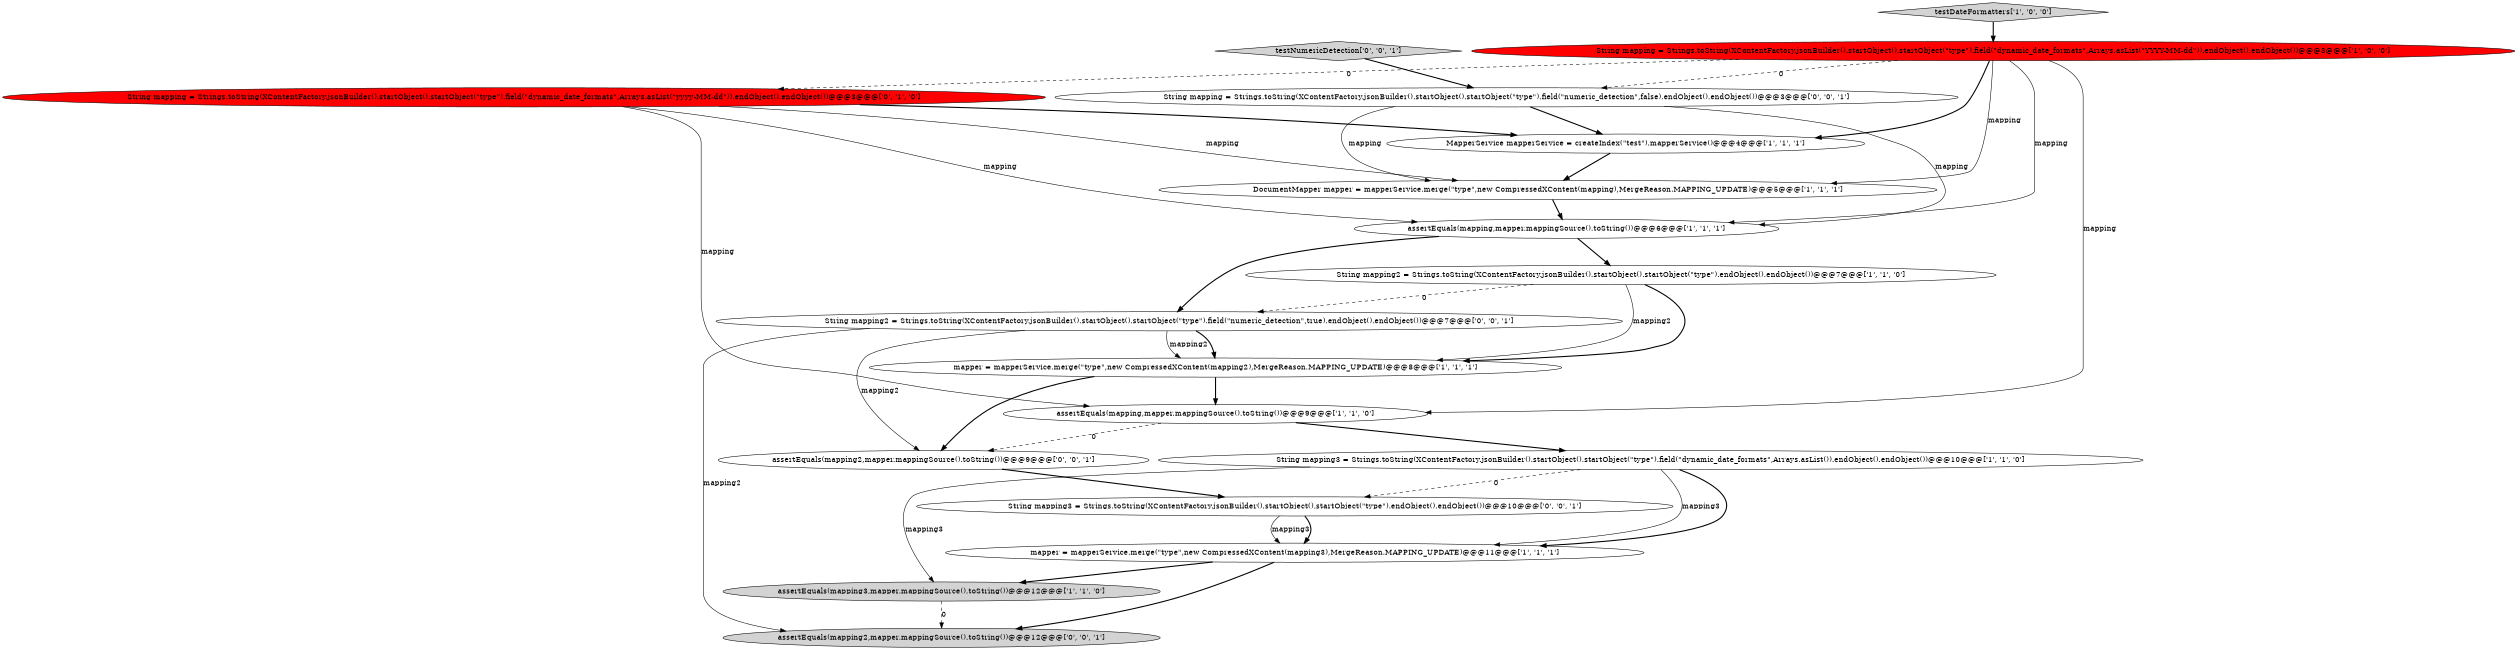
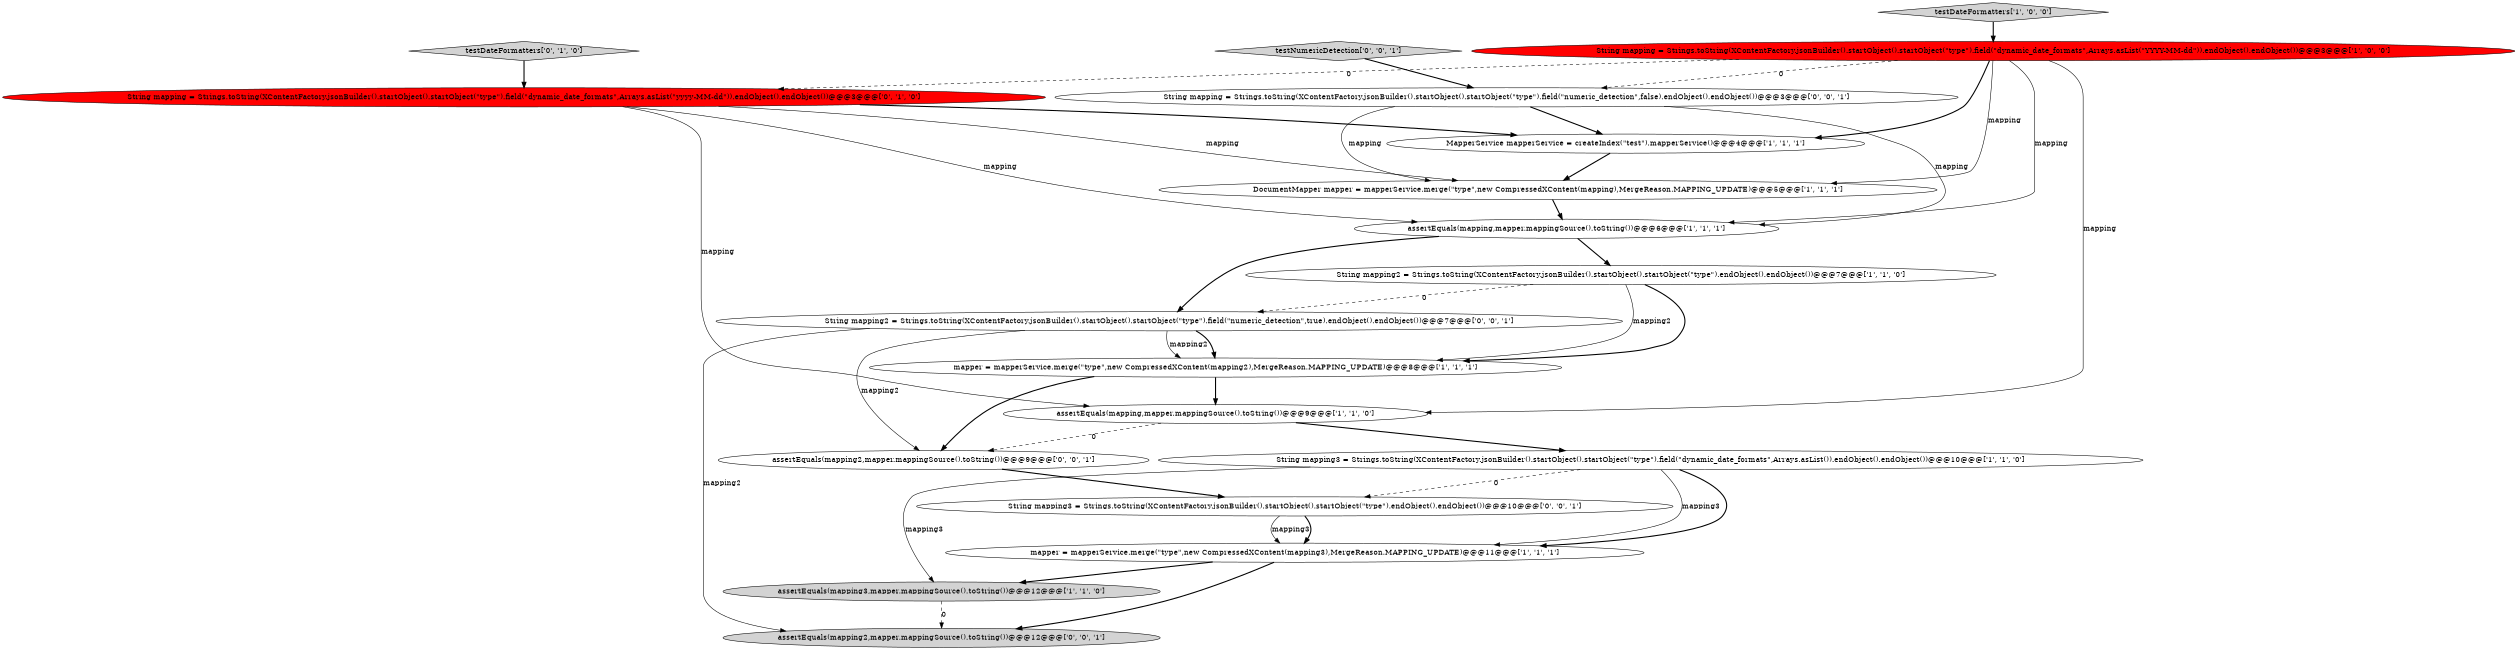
node "testDateFormatters['0', '1', '0']": added
